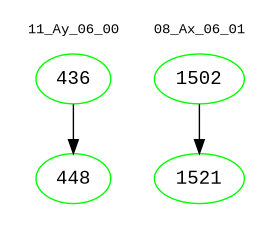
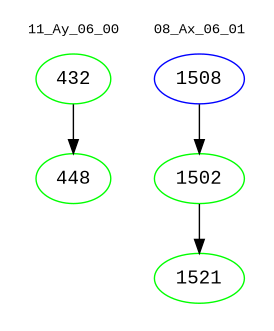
node "436": label "436" -> "432"
node "1508": added
